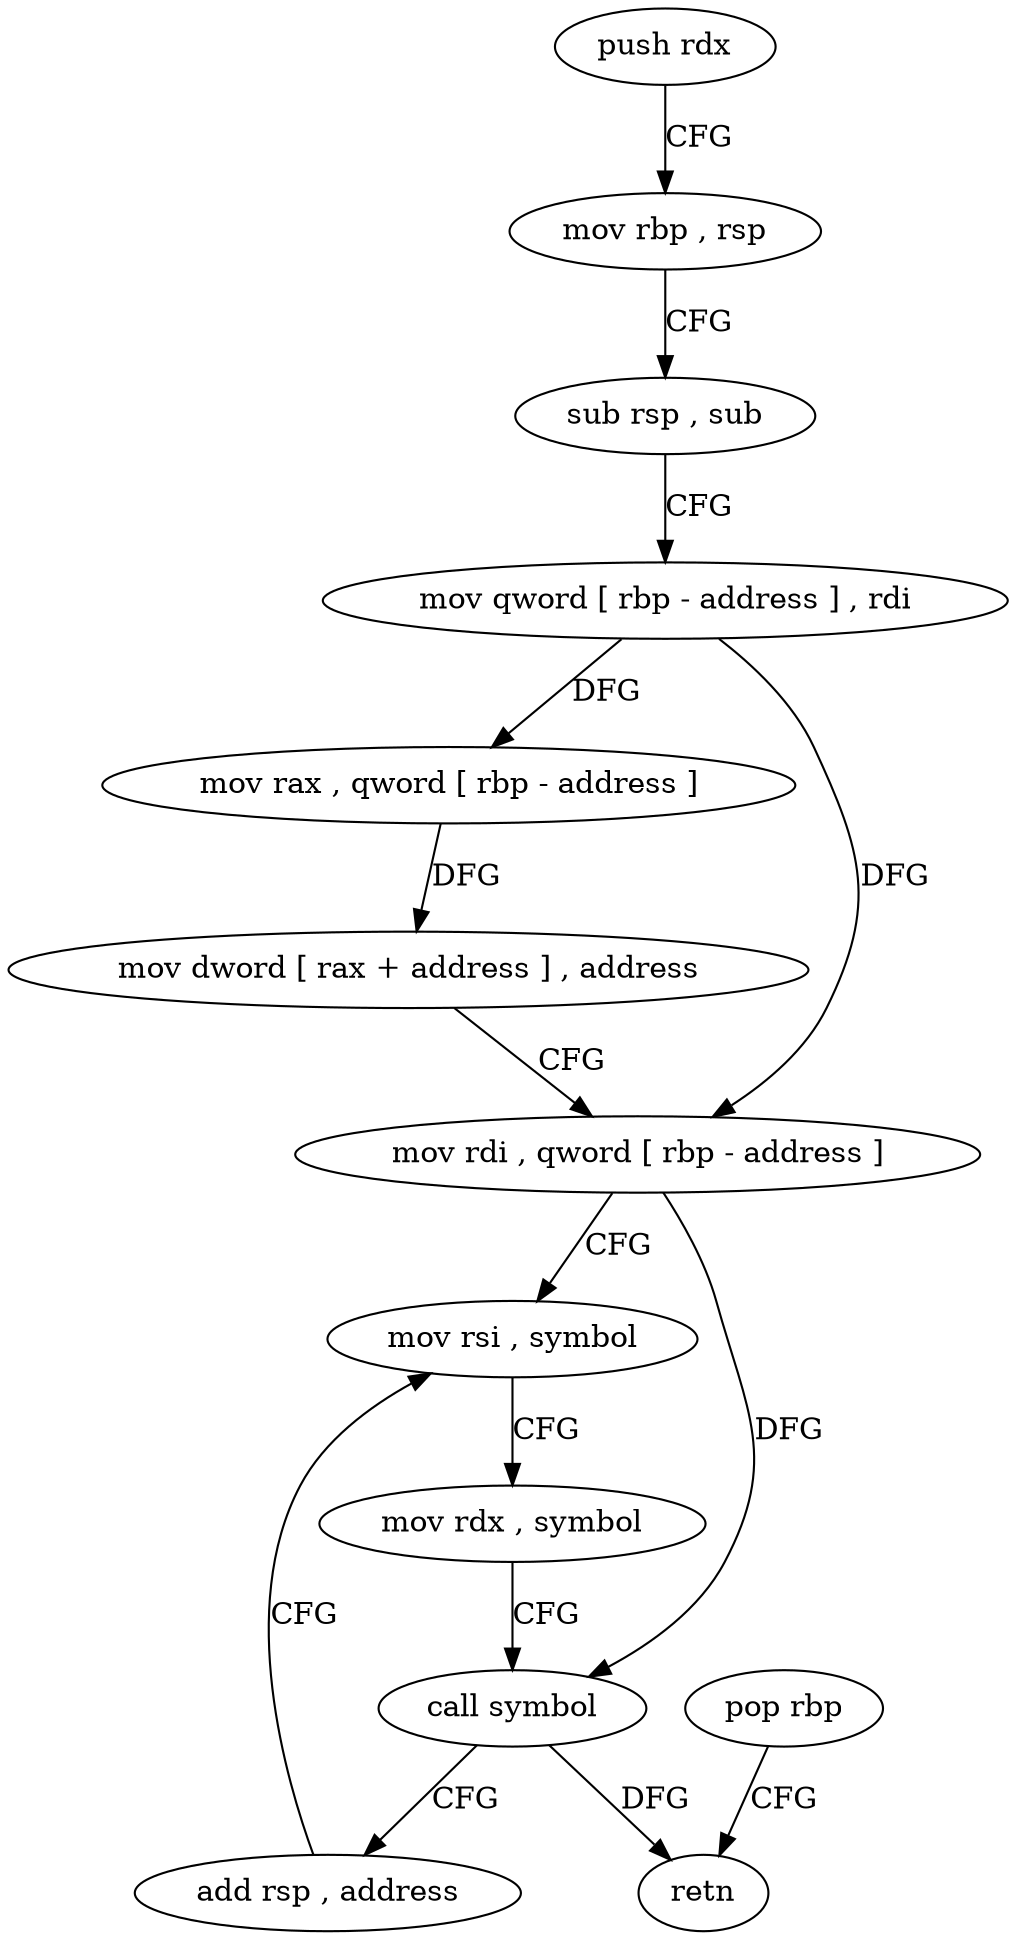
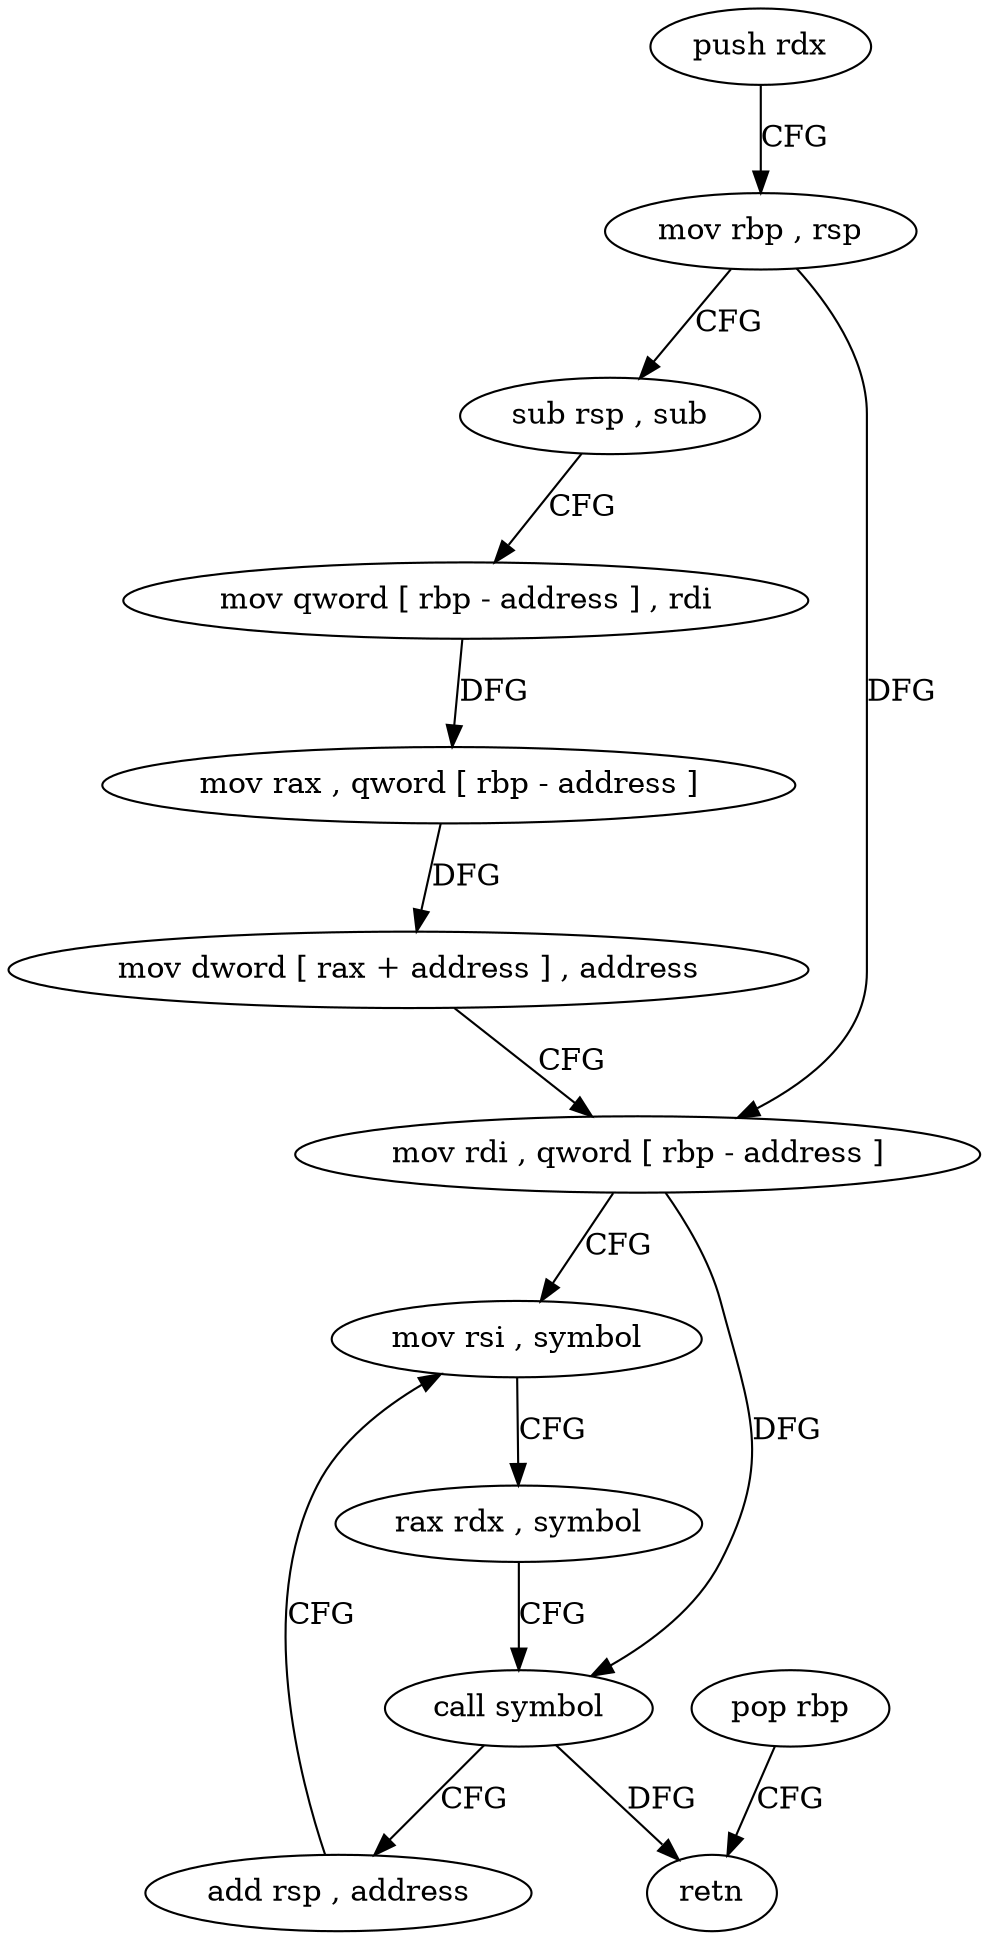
edge "mov qword [ rbp - address ] , rdi" -> "mov rdi , qword [ rbp - address ]": now "mov rbp , rsp" -> "mov rdi , qword [ rbp - address ]"
node "mov rdx , symbol": label "mov rdx , symbol" -> "rax rdx , symbol"
